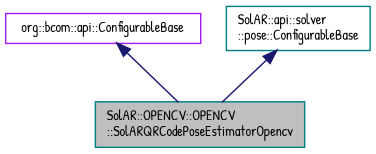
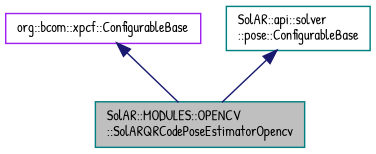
node "org::bcom::api::ConfigurableBase": label "org::bcom::api::ConfigurableBase" -> "org::bcom::xpcf::ConfigurableBase"
node "SolAR::OPENCV::OPENCV ::SolARQRCodePoseEstimatorOpencv": label "SolAR::OPENCV::OPENCV ::SolARQRCodePoseEstimatorOpencv" -> "SolAR::MODULES::OPENCV ::SolARQRCodePoseEstimatorOpencv"
